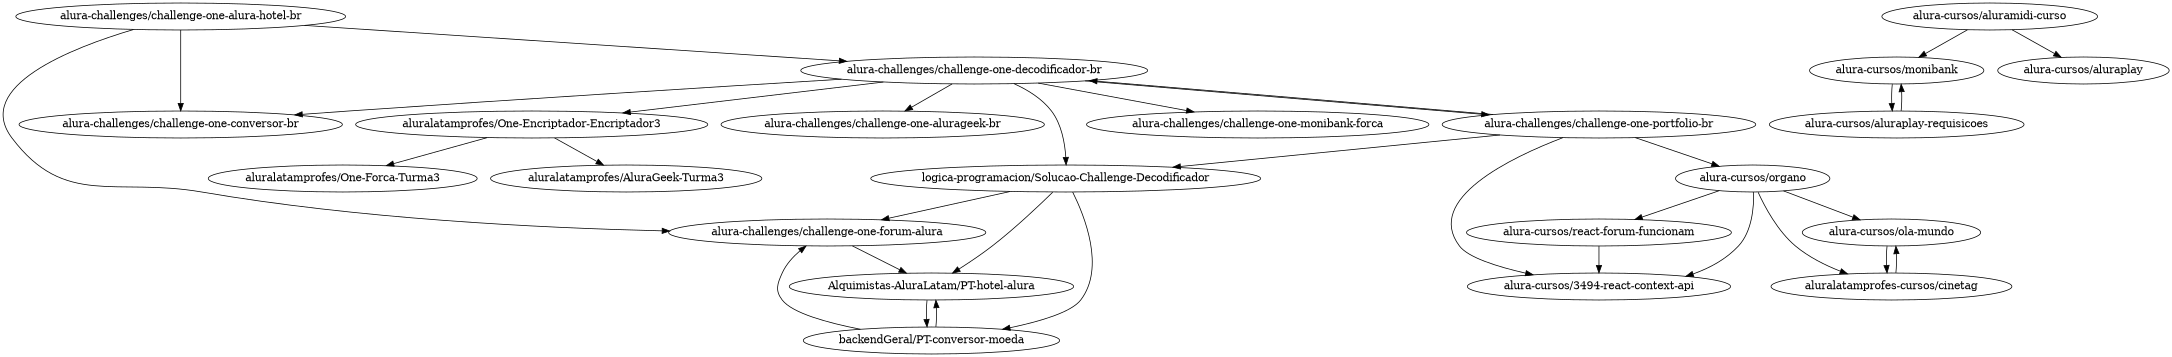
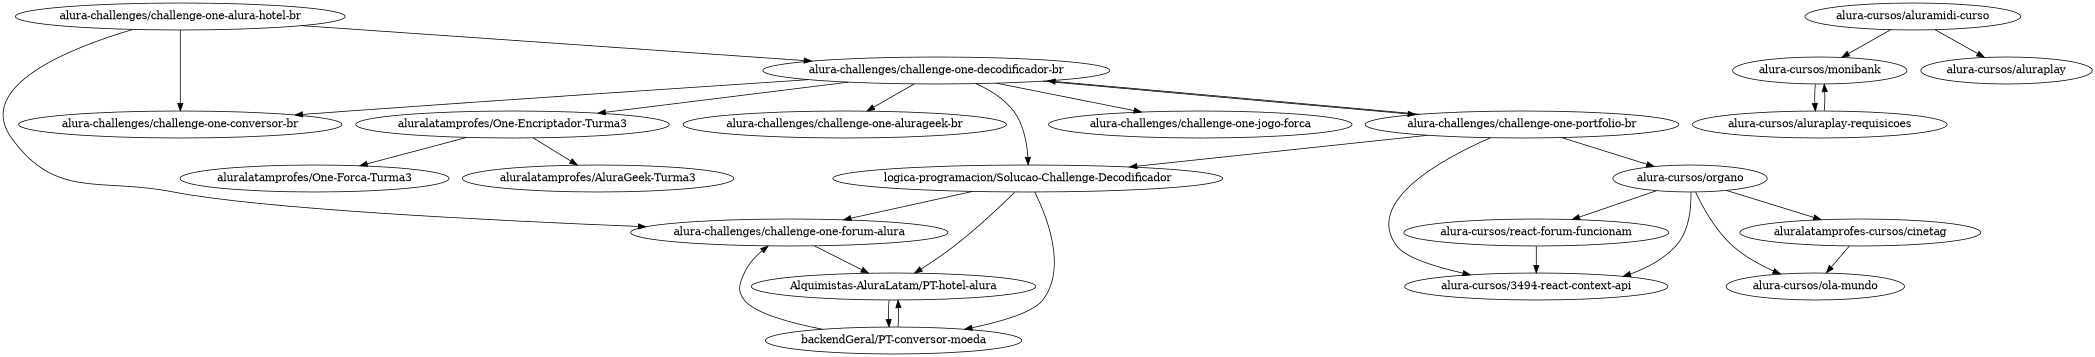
node "aluralatamprofes/One-Encriptador-Encriptador3": label "aluralatamprofes/One-Encriptador-Encriptador3" -> "aluralatamprofes/One-Encriptador-Turma3"
node "alura-challenges/challenge-one-monibank-forca": label "alura-challenges/challenge-one-monibank-forca" -> "alura-challenges/challenge-one-jogo-forca"
edge "alura-cursos/ola-mundo" -> "aluralatamprofes-cursos/cinetag": removed
